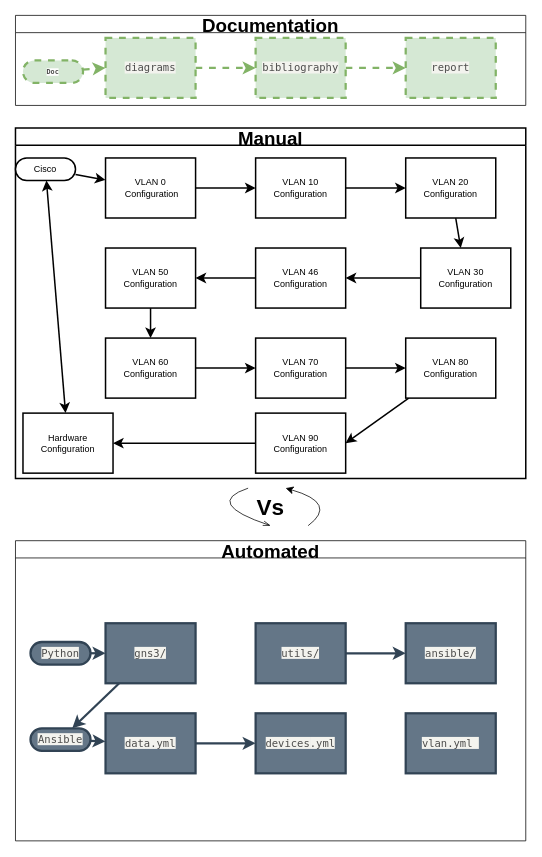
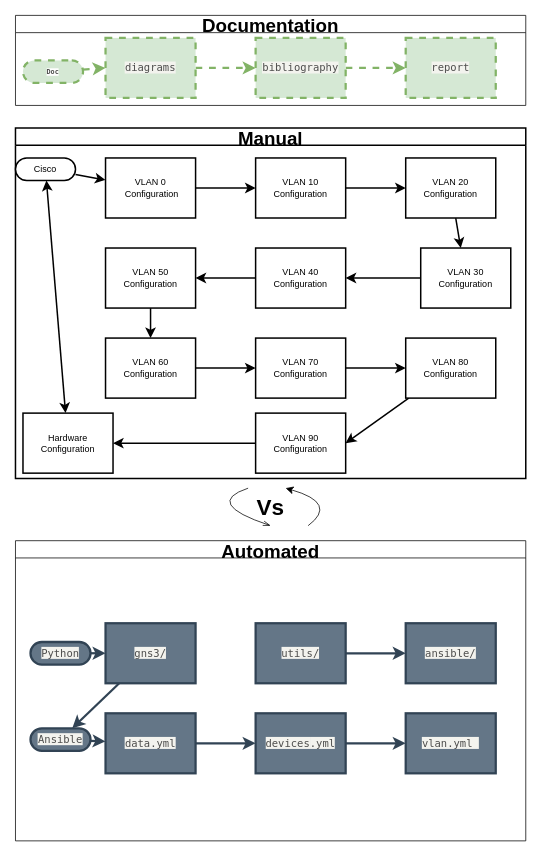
node "VLAN 46 Configuration": label "VLAN 46 Configuration" -> "VLAN 40 Configuration"
edge "devices.yml" -> "vlan.yml": added
